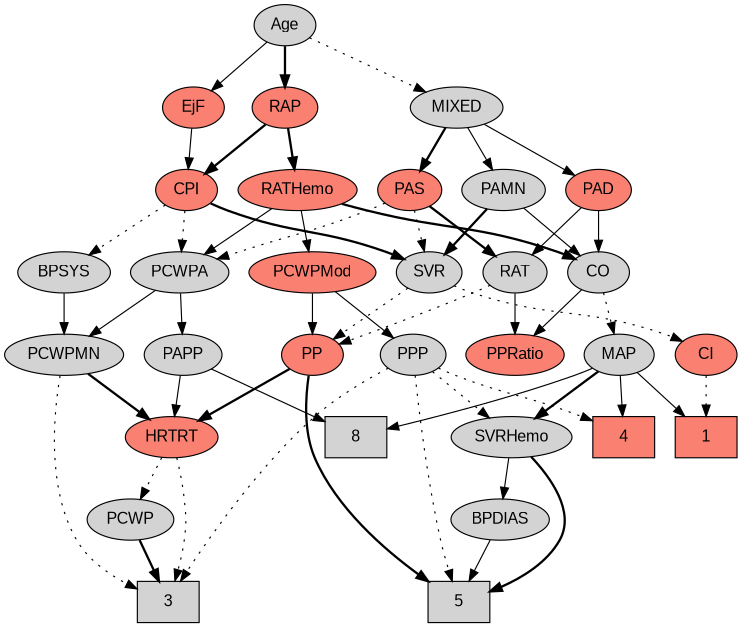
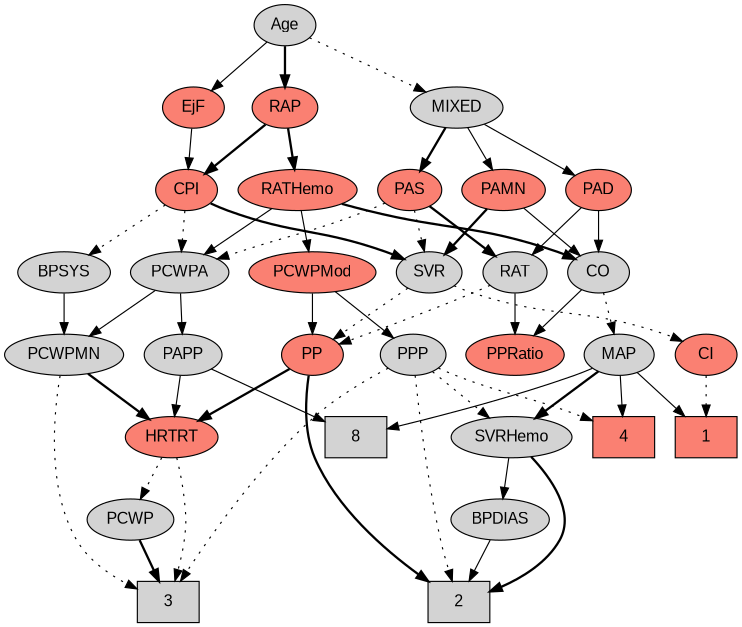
node "PAMN": fillcolor lightgrey -> salmon
node "5": label "5" -> "2"
